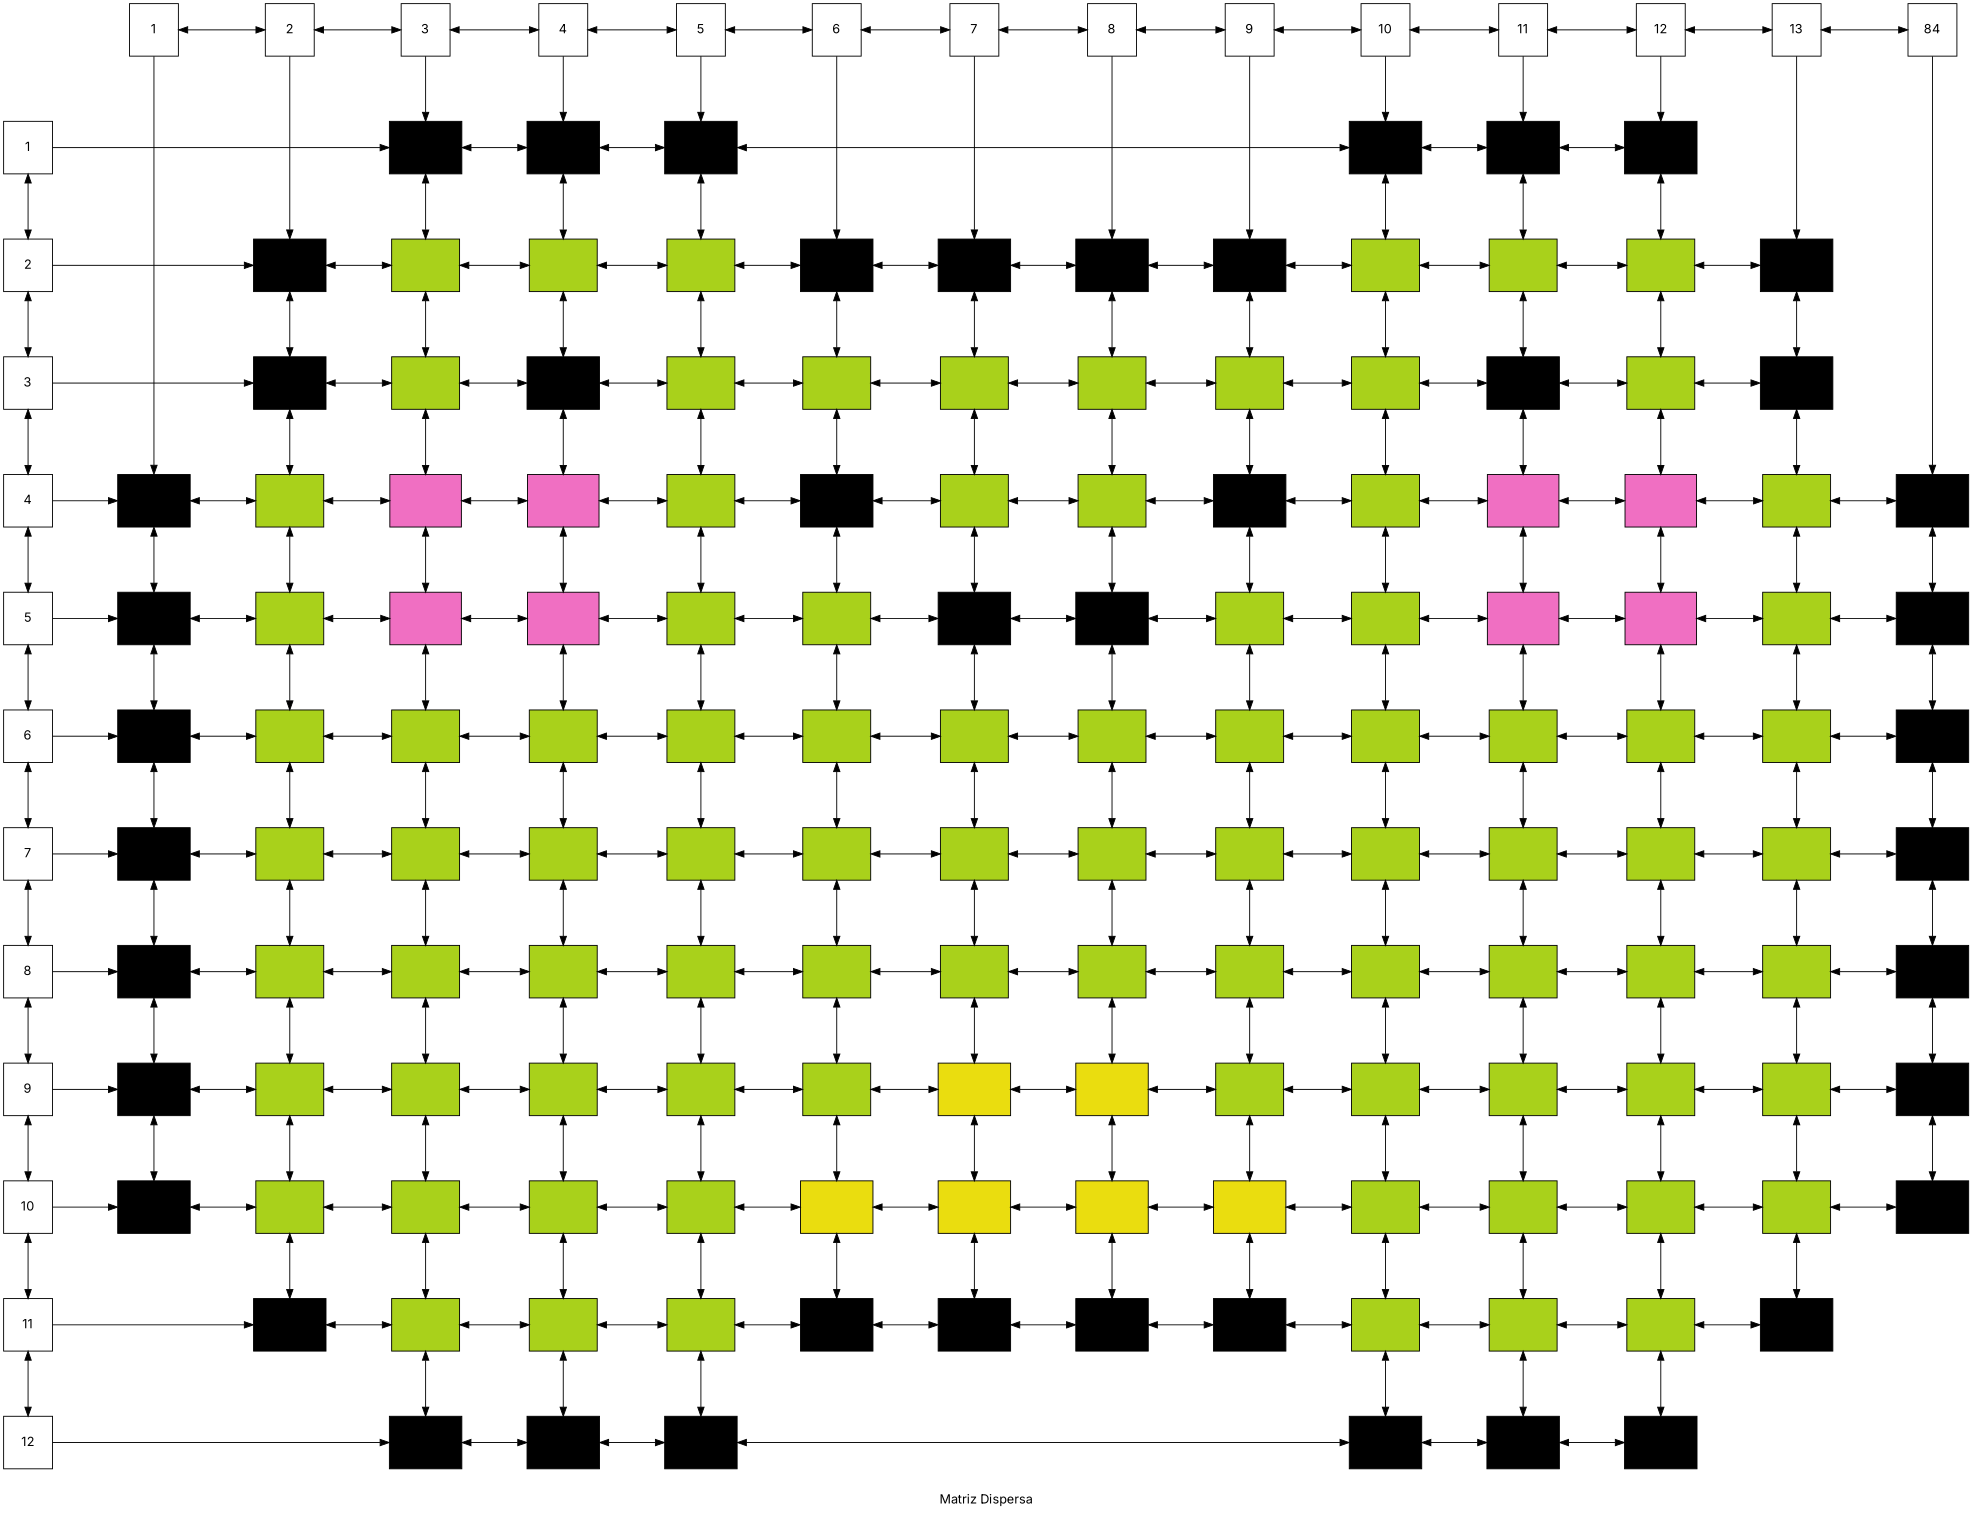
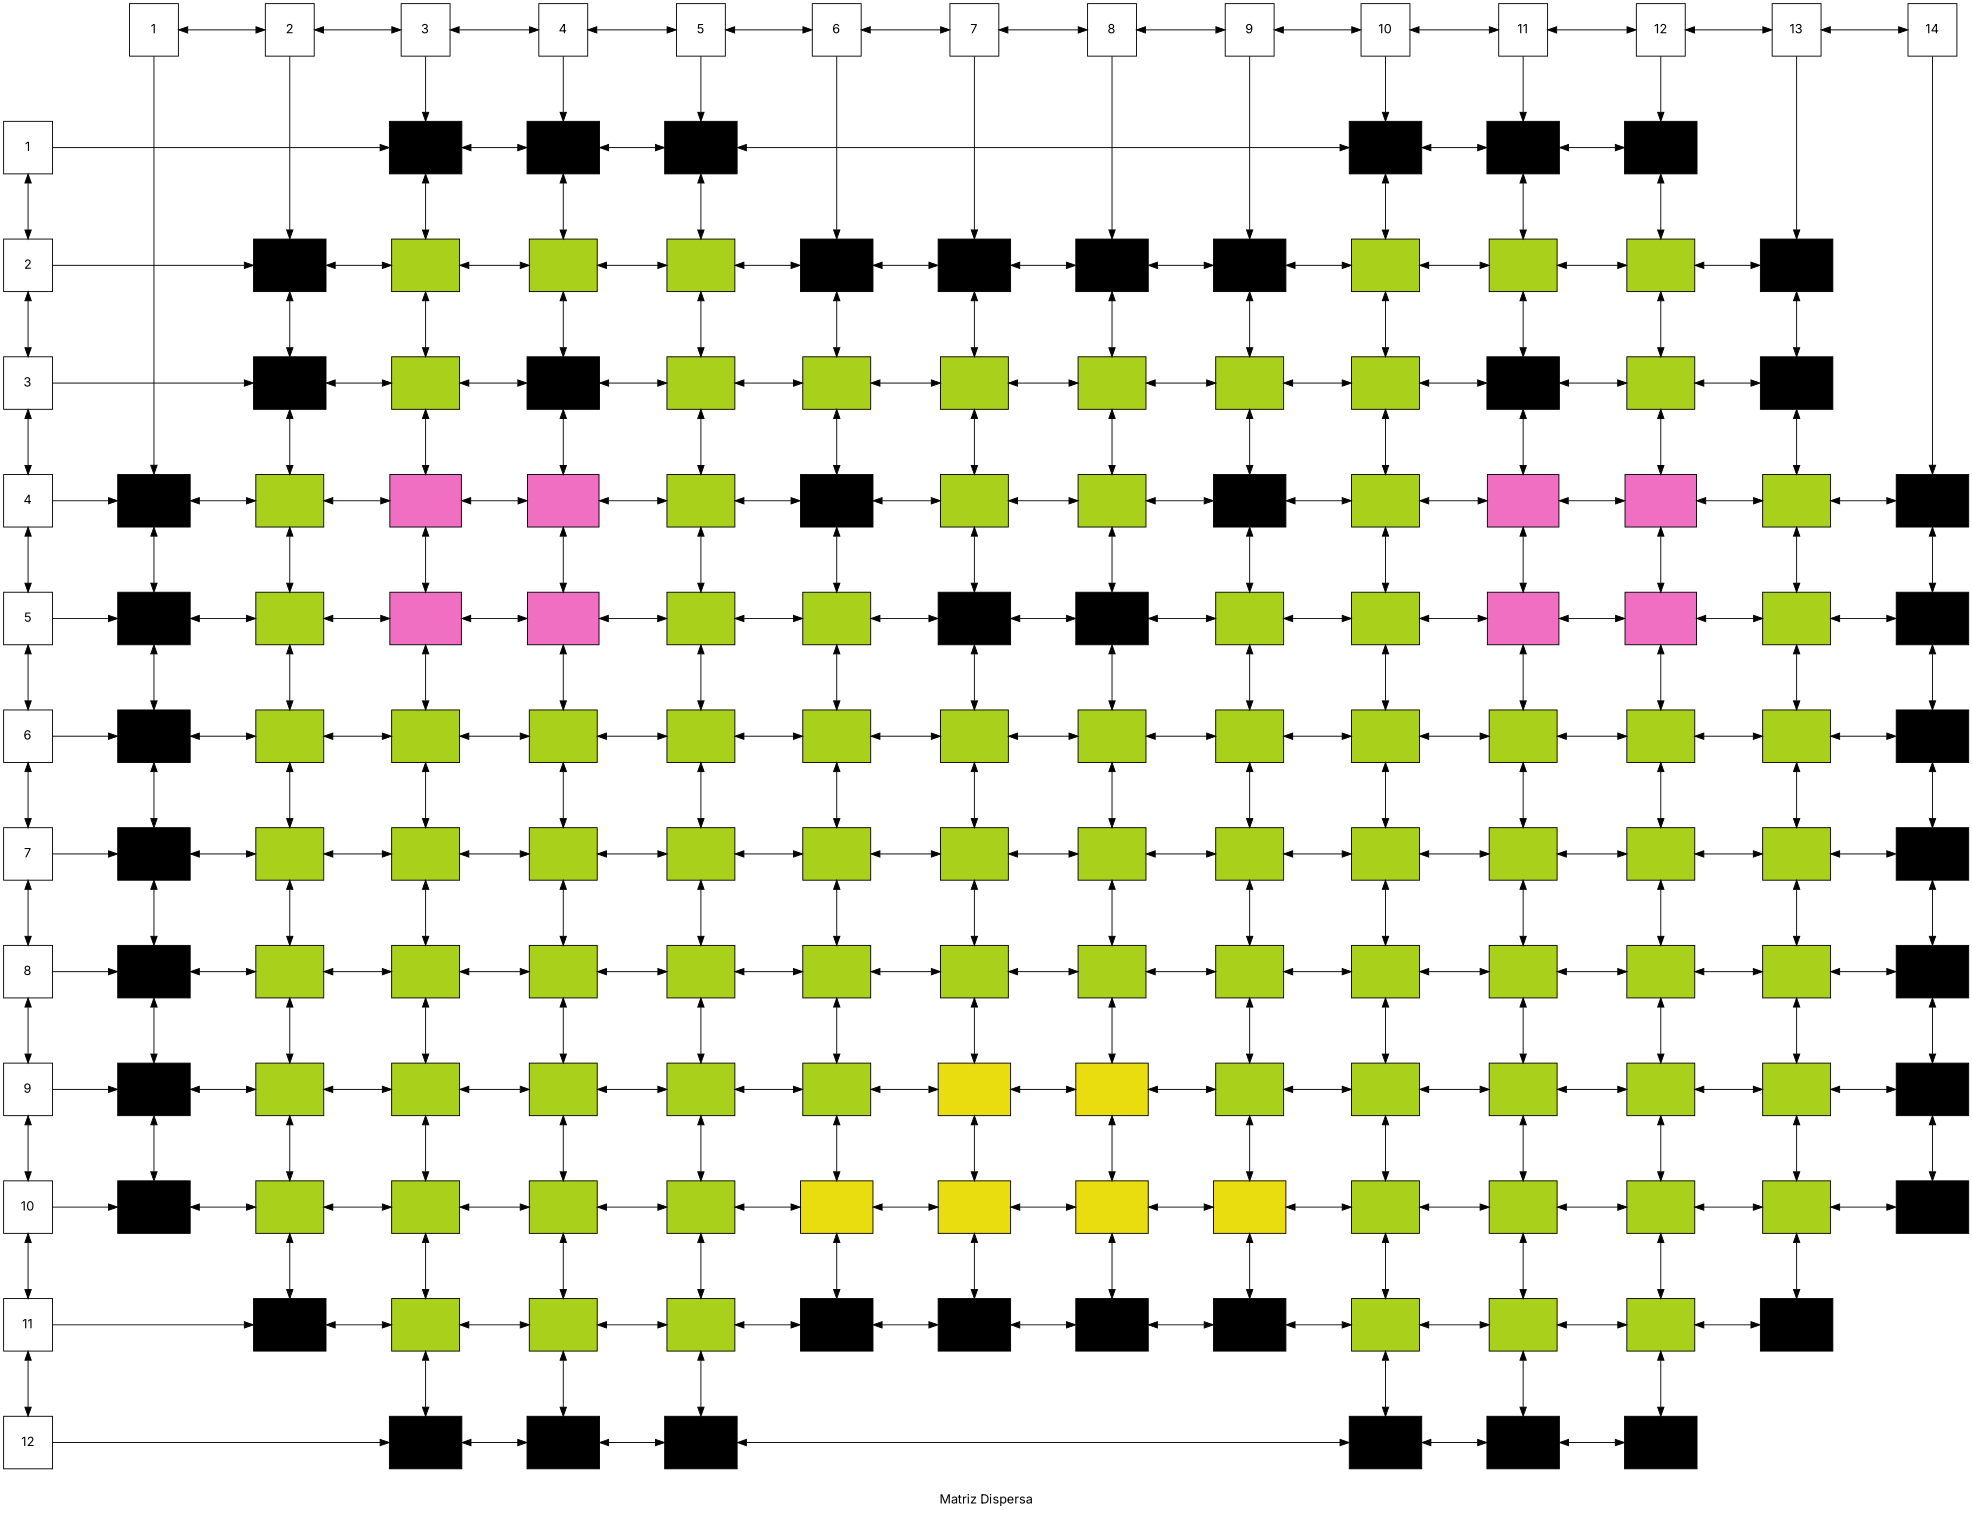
node "84": label "84" -> "14"
